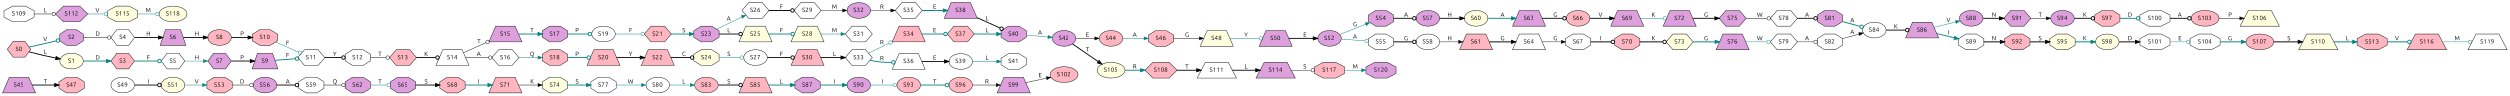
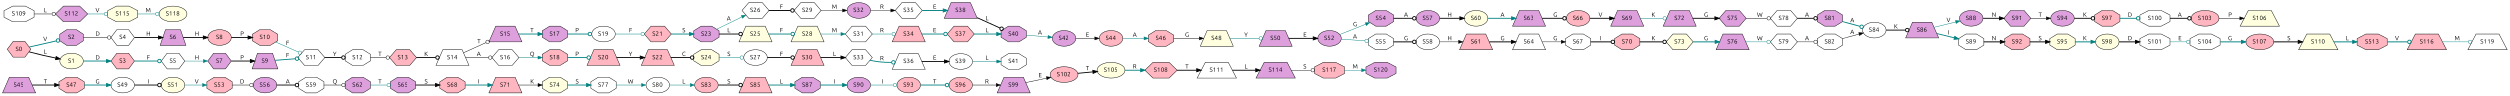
edge "S33" -> "S34": now "S31" -> "S34"
edge "S42" -> "S105": now "S102" -> "S105"
edge "S47" -> "S49": added, label "G"
